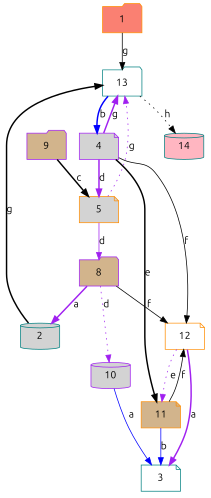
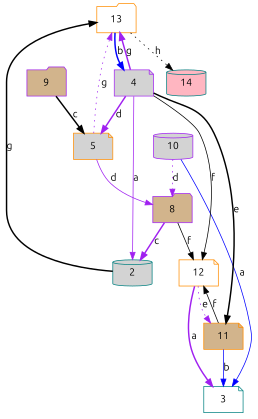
node "1": removed
node "13": color teal -> darkorange
edge "4" -> "2": added, label "a"
edge "8" -> "2": label "a" -> "c"
edge "8" -> "10": reversed
